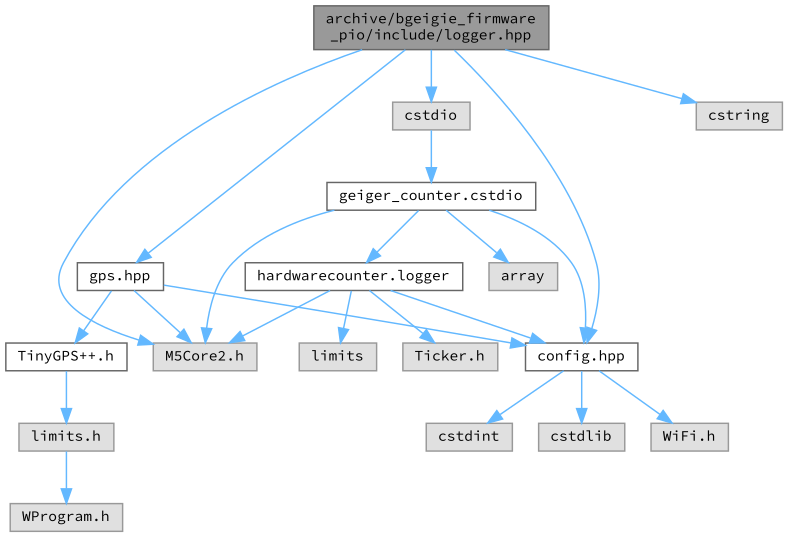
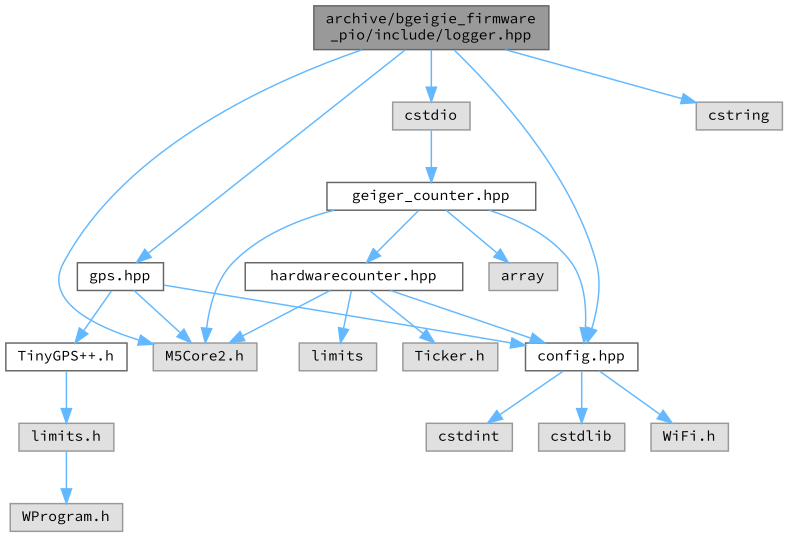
node "geiger_counter.cstdio": label "geiger_counter.cstdio" -> "geiger_counter.hpp"
node "hardwarecounter.logger": label "hardwarecounter.logger" -> "hardwarecounter.hpp"
